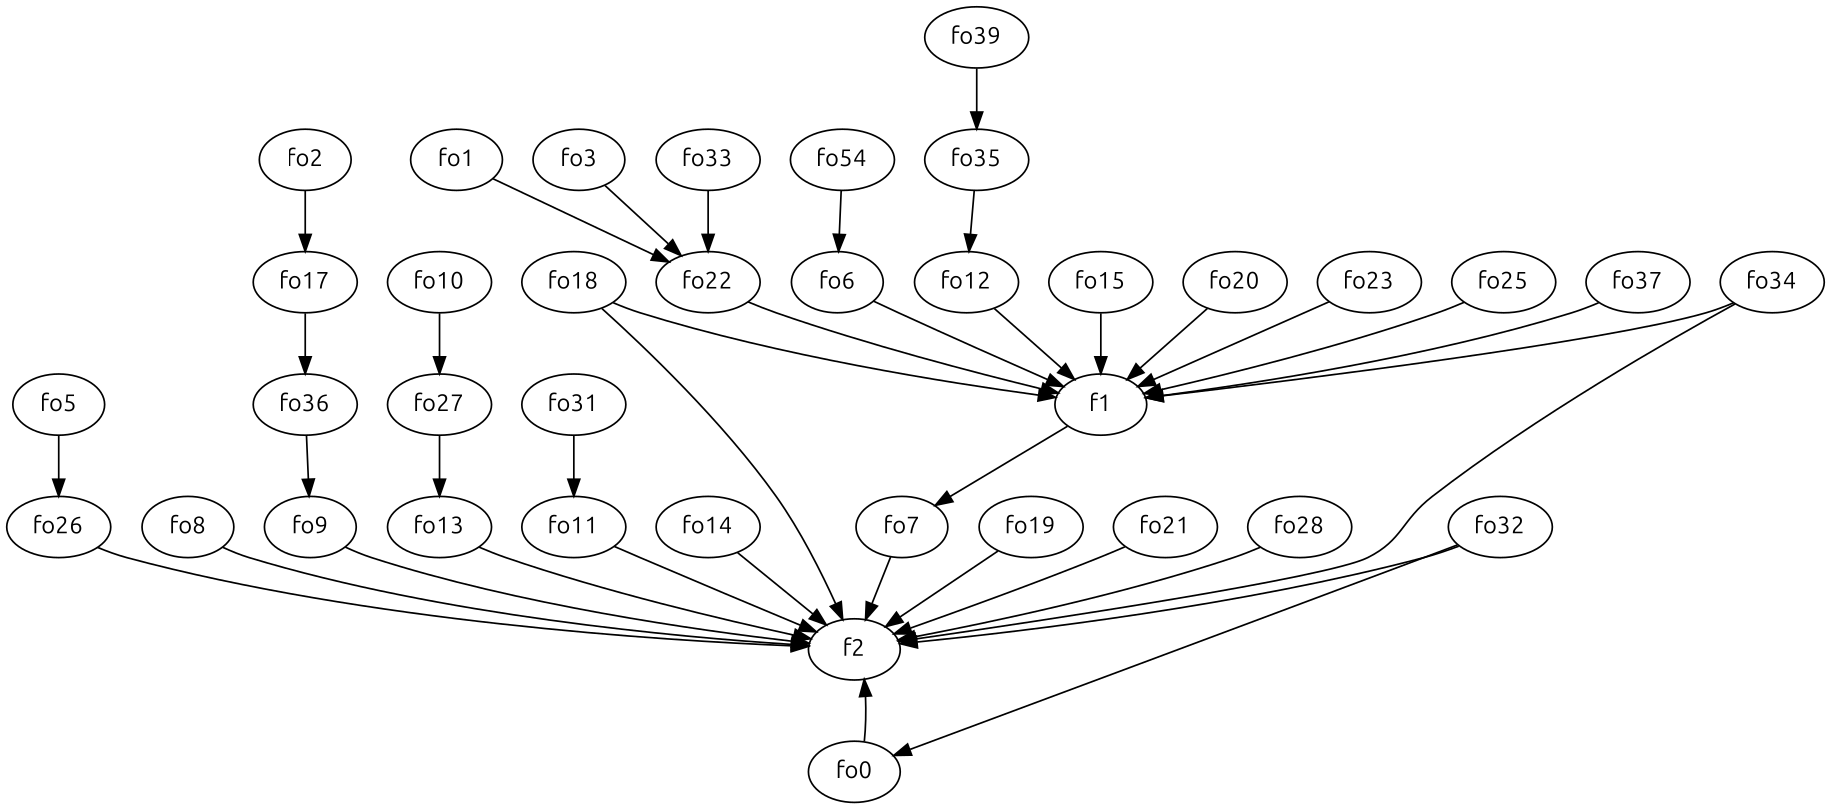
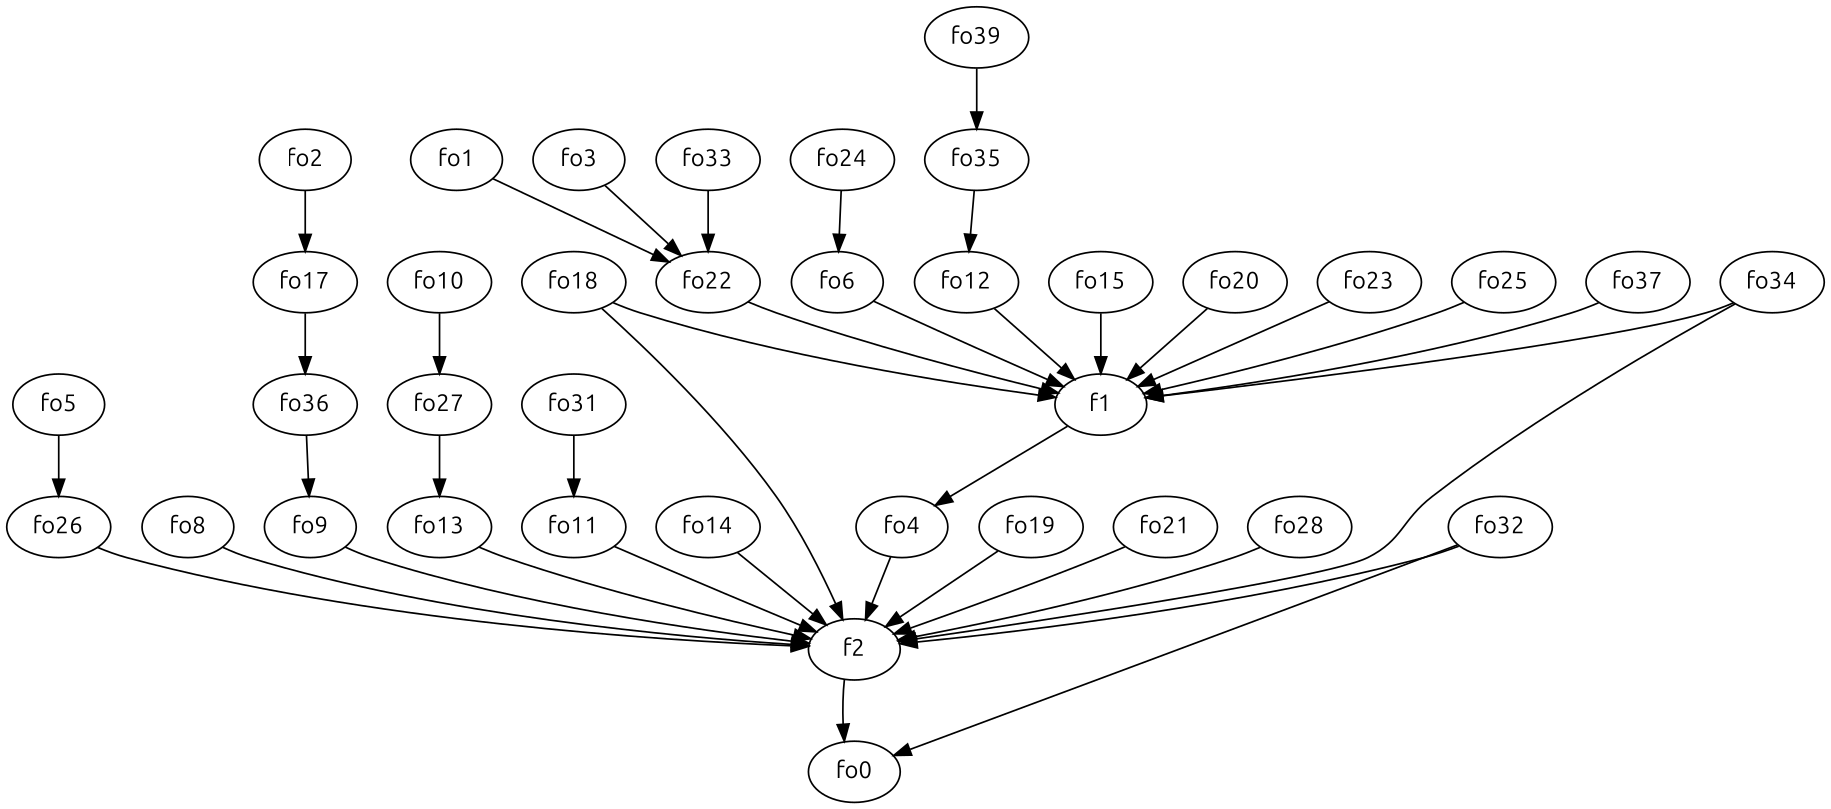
node "fo54": label "fo54" -> "fo24"
node "fo7": label "fo7" -> "fo4"
edge "fo0" -> "f2": reversed
